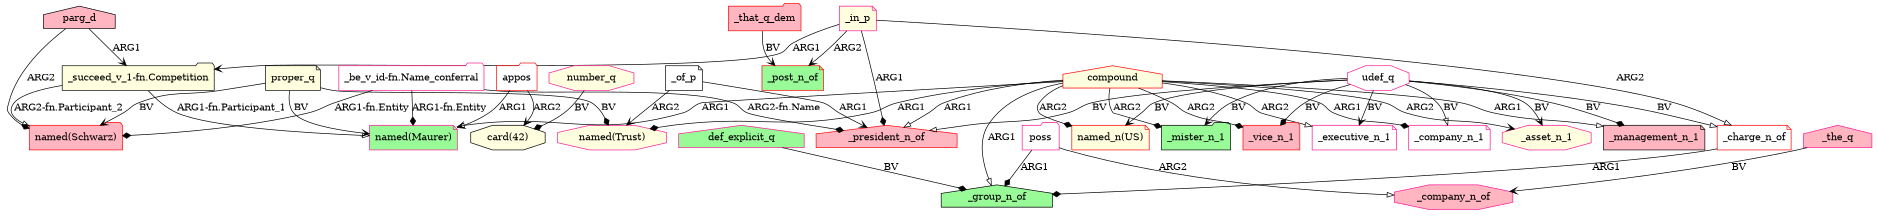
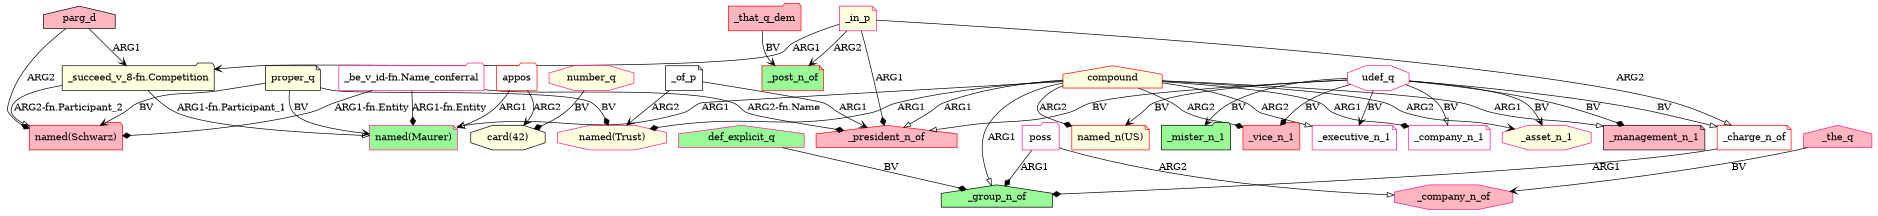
node "_succeed_v_1-fn.Competition": label "_succeed_v_1-fn.Competition" -> "_succeed_v_8-fn.Competition"
edge "compound" -> "_mister_n_1": removed, label "ARG2"
